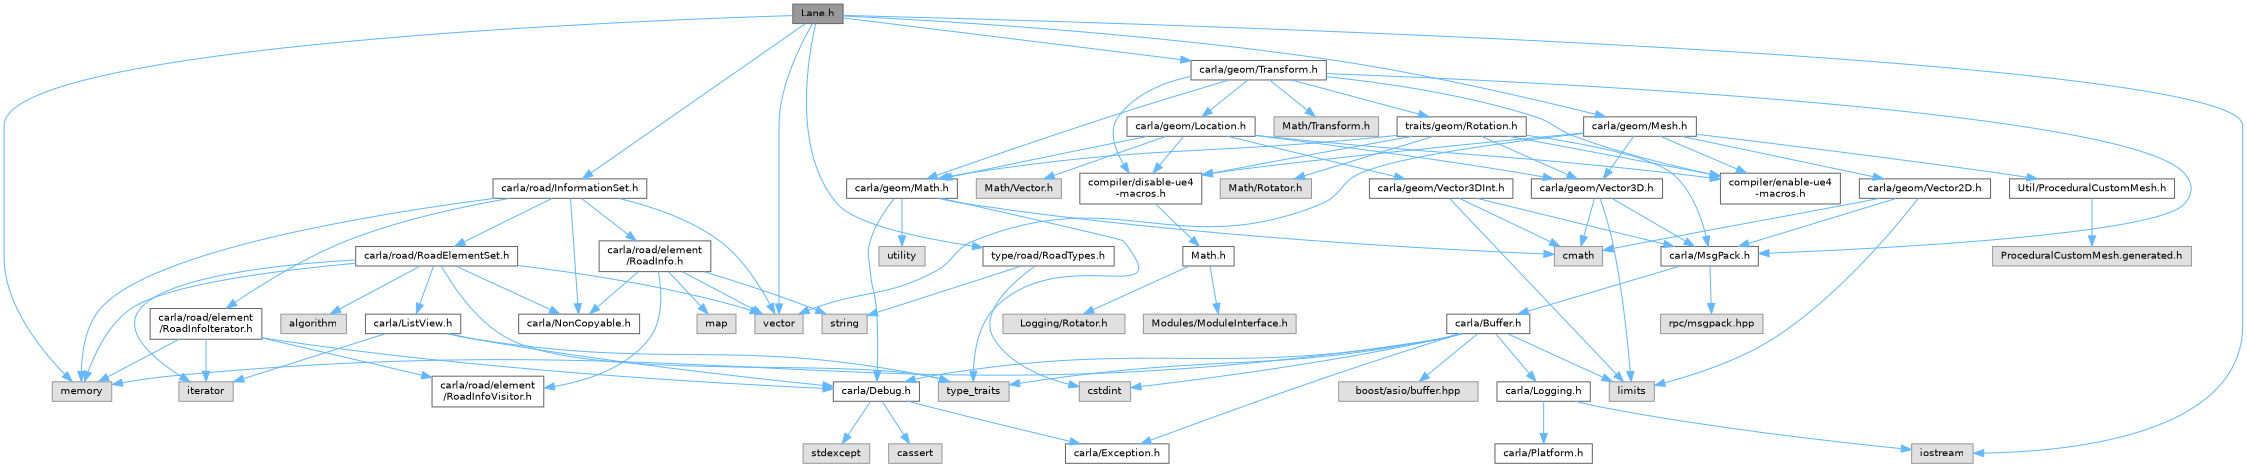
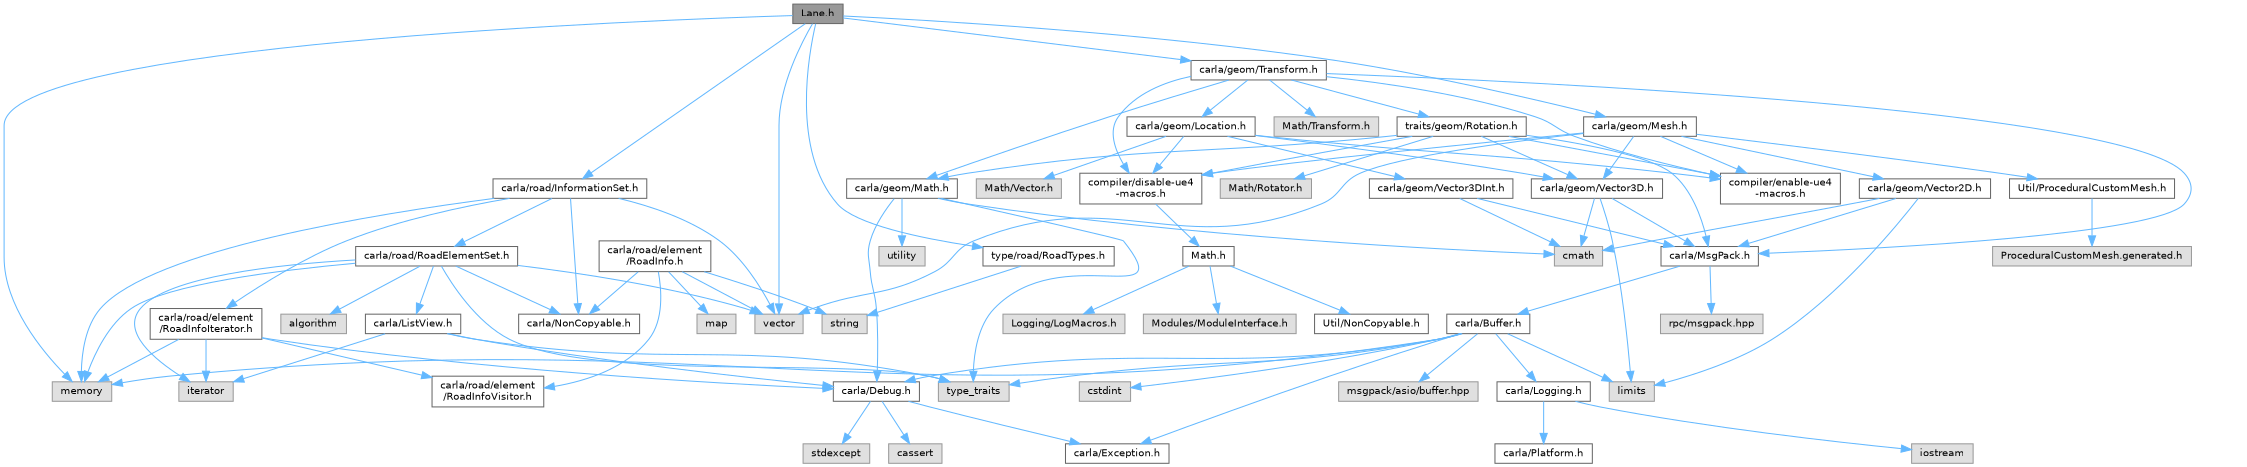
edge "Lane.h" -> "iostream": removed
edge "carla/geom/Location.h" -> "carla/geom/Math.h": removed
edge "carla/road/InformationSet.h" -> "carla/road/element /RoadInfo.h": removed
edge "carla/geom/Vector3DInt.h" -> "limits": removed
node "Logging/Rotator.h": label "Logging/Rotator.h" -> "Logging/LogMacros.h"
node "Util/NonCopyable.h": added
edge "type/road/RoadTypes.h" -> "cstdint": removed
node "boost/asio/buffer.hpp": label "boost/asio/buffer.hpp" -> "msgpack/asio/buffer.hpp"
